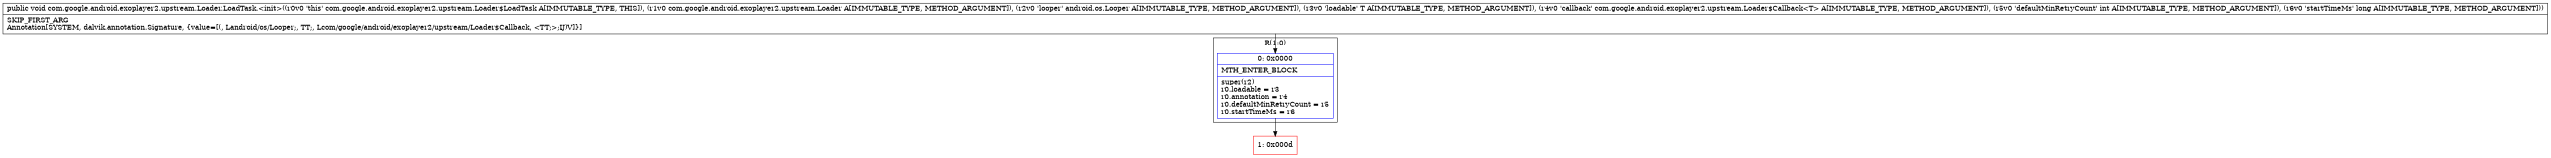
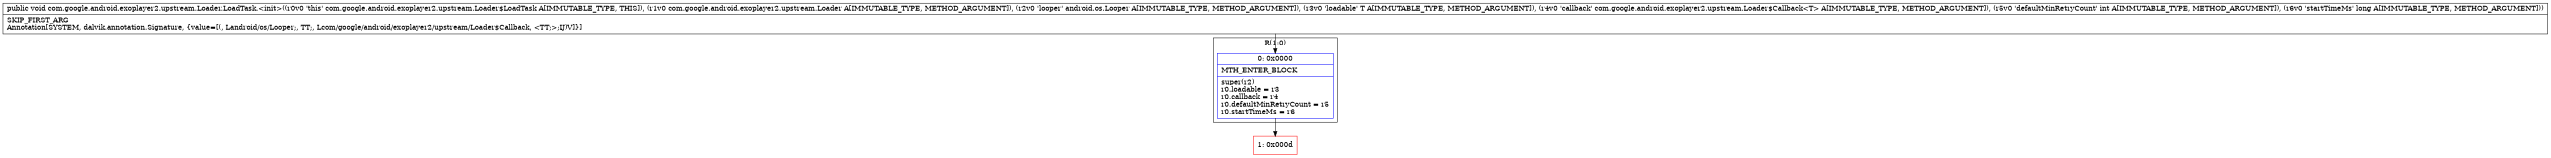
node "0: 0x0000": text "r0.annotation = r4" -> "r0.callback = r4"
